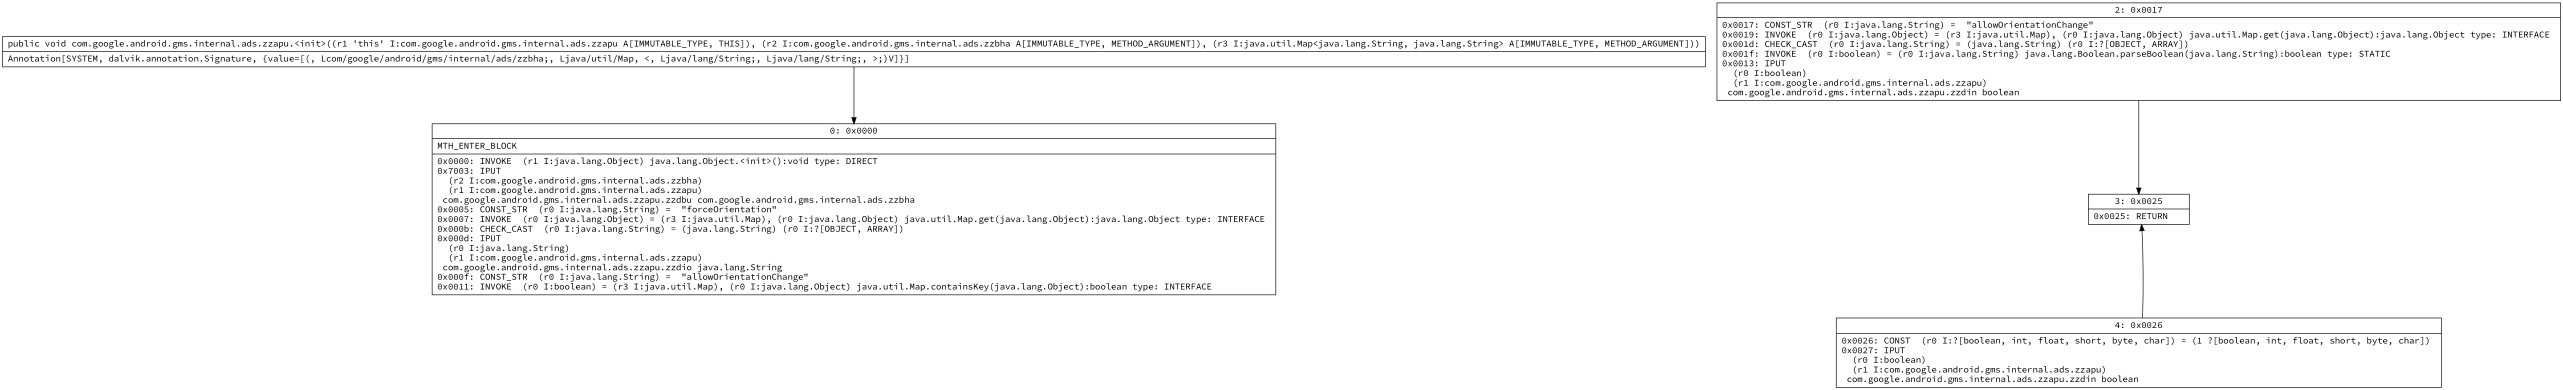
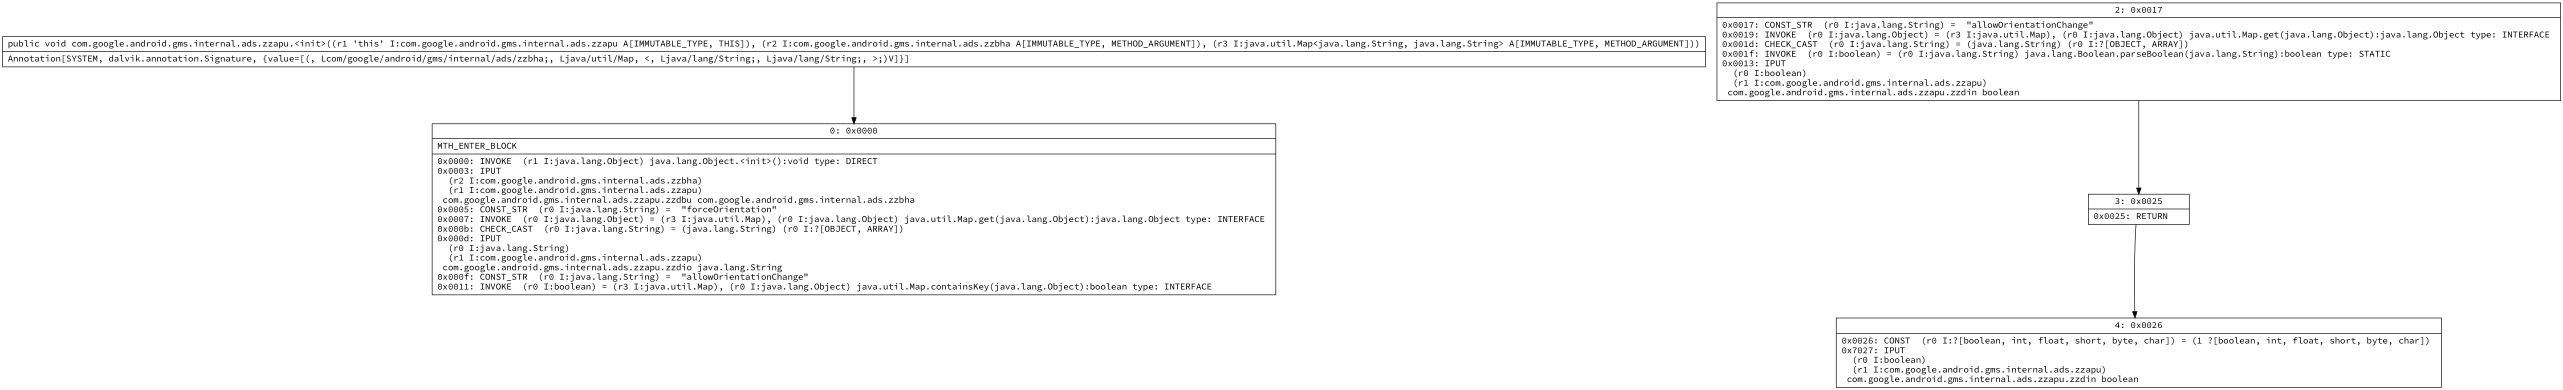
node "0: 0x0000": text "0x7003: IPUT" -> "0x0003: IPUT"
edge "4: 0x0026" -> "3: 0x0025": reversed
node "4: 0x0026": text "0x0027: IPUT" -> "0x7027: IPUT"
